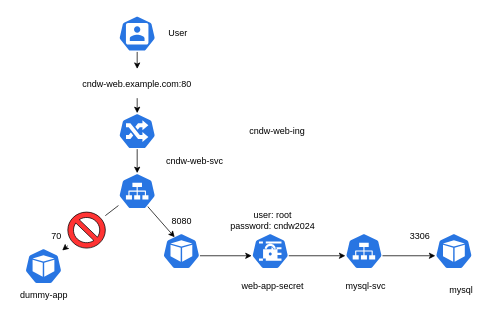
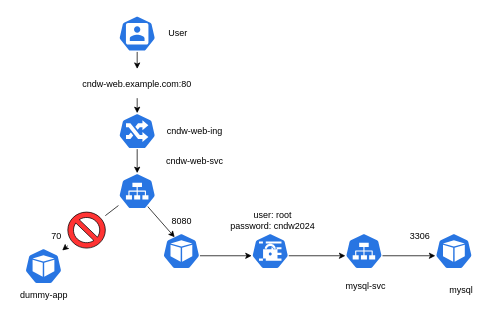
node "cndw-web-ing": moved (277, 131) -> (194, 131)
node "web-app-secret": removed
